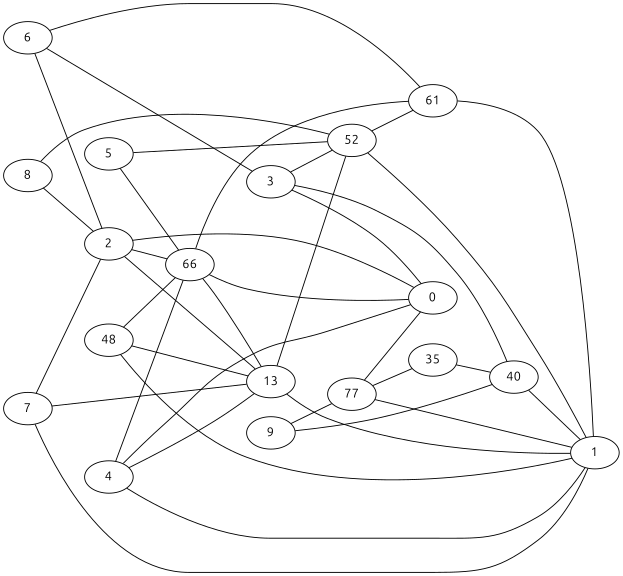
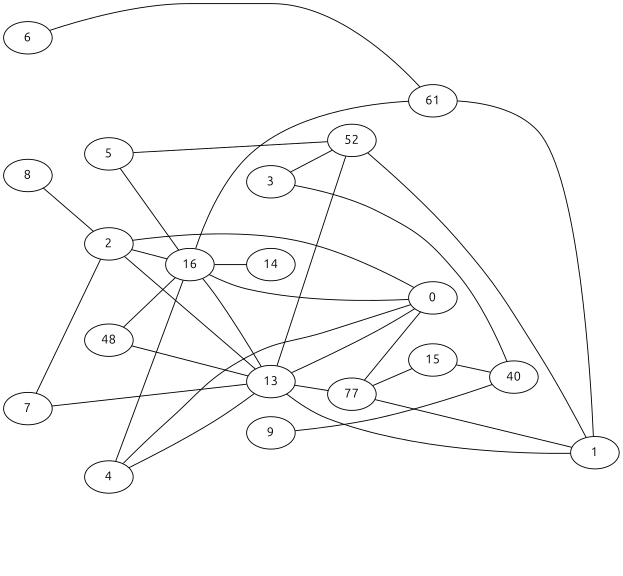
edge "6" -- "3": removed
edge "52" -- "8": removed
edge "61" -- "52": removed
edge "6" -- "2": removed
edge "3" -- "0": now "13" -- "0"
node "66": label "66" -> "16"
node "14": added
node "35": label "35" -> "15"
edge "40" -- "1": removed
edge "77" -- "9": now "77" -- "13"
edge "48" -- "1": removed
edge "1" -- "4": removed
edge "7" -- "1": removed
